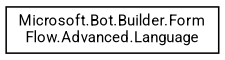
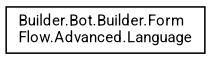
node "Microsoft.Bot.Builder.Form Flow.Advanced.Language": label "Microsoft.Bot.Builder.Form Flow.Advanced.Language" -> "Builder.Bot.Builder.Form Flow.Advanced.Language"
